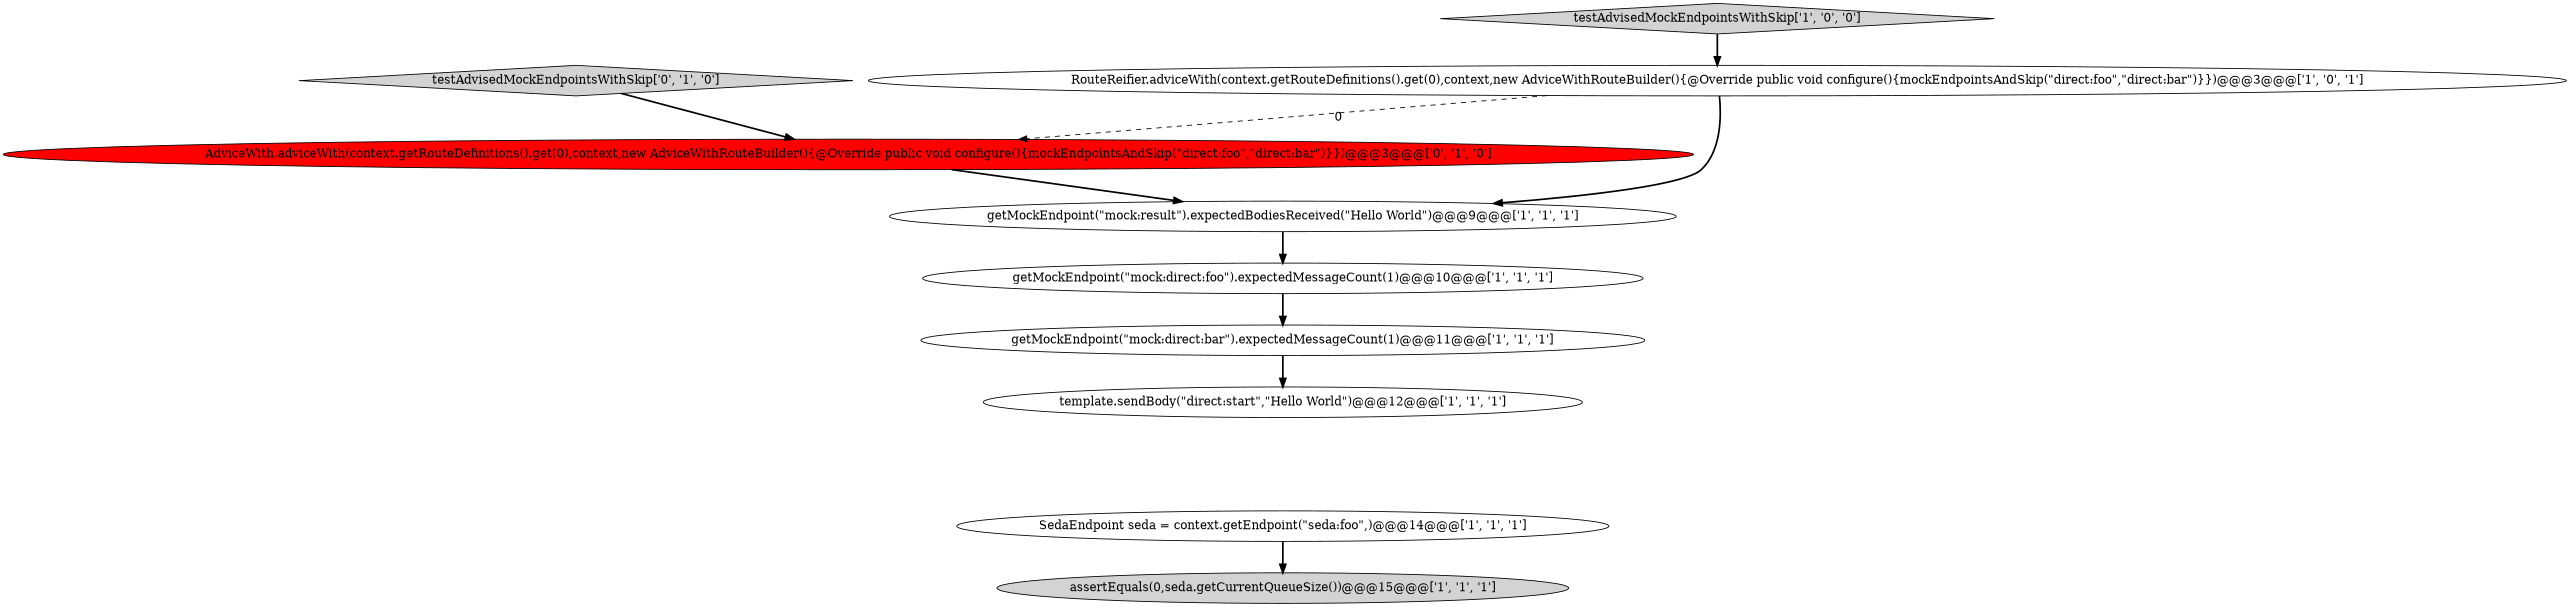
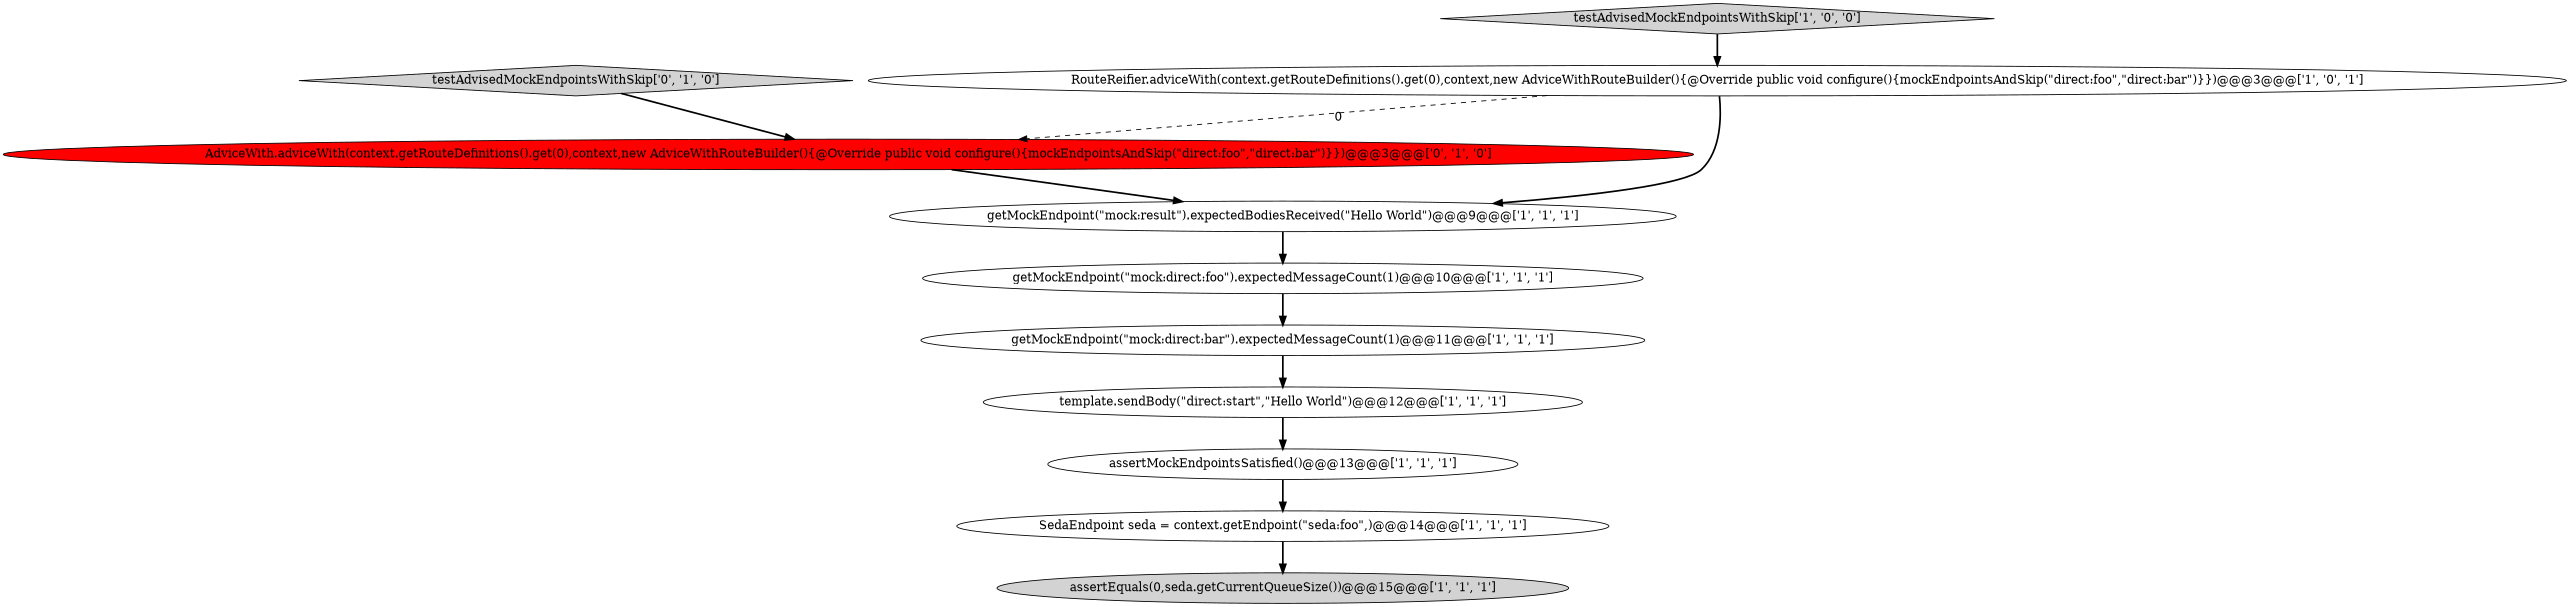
node "assertMockEndpointsSatisfied()@@@13@@@['1', '1', '1']": added
